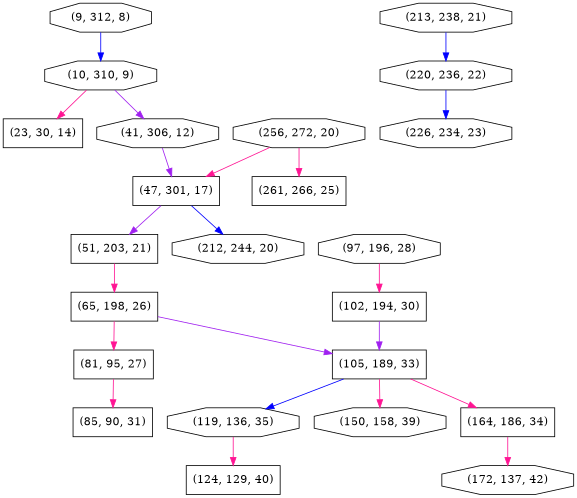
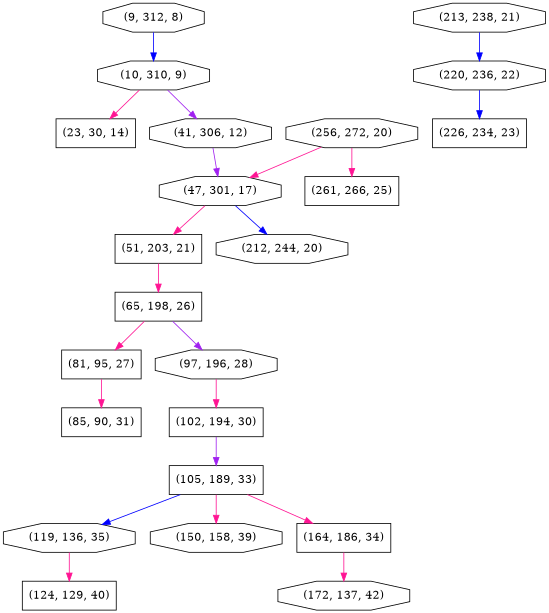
node "(226, 234, 23)": shape octagon -> box
node "(47, 301, 17)": shape box -> octagon
edge "(47, 301, 17)" -> "(51, 203, 21)": color purple -> deeppink
edge "(65, 198, 26)" -> "(105, 189, 33)": now "(65, 198, 26)" -> "(97, 196, 28)"
